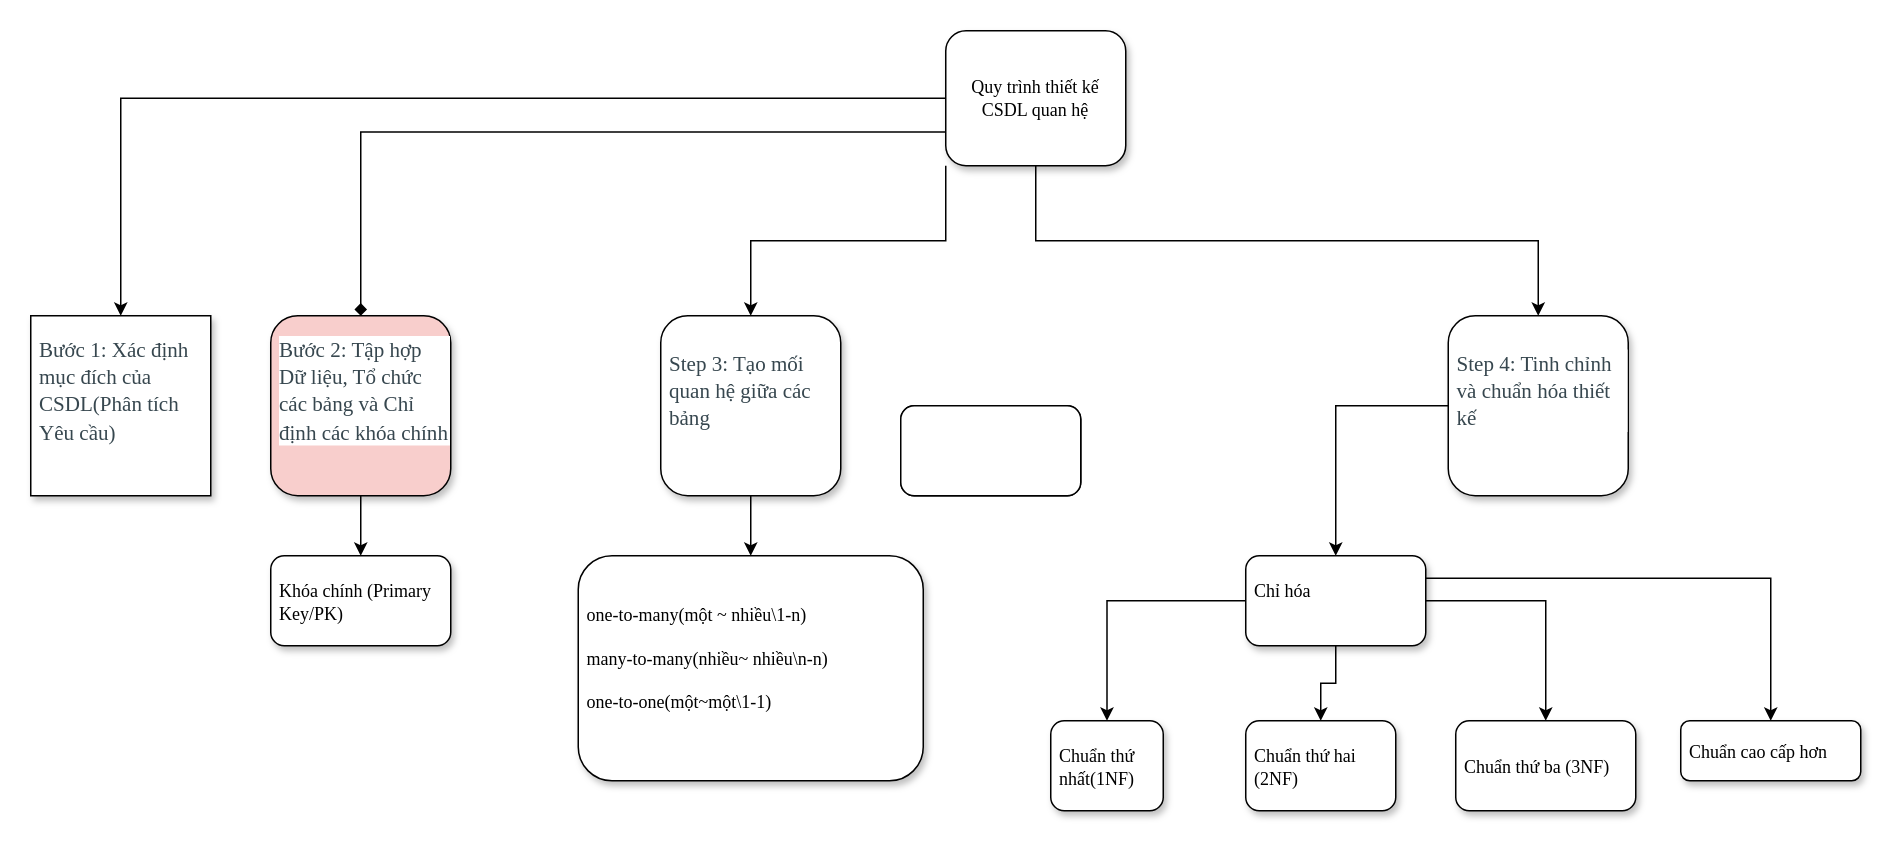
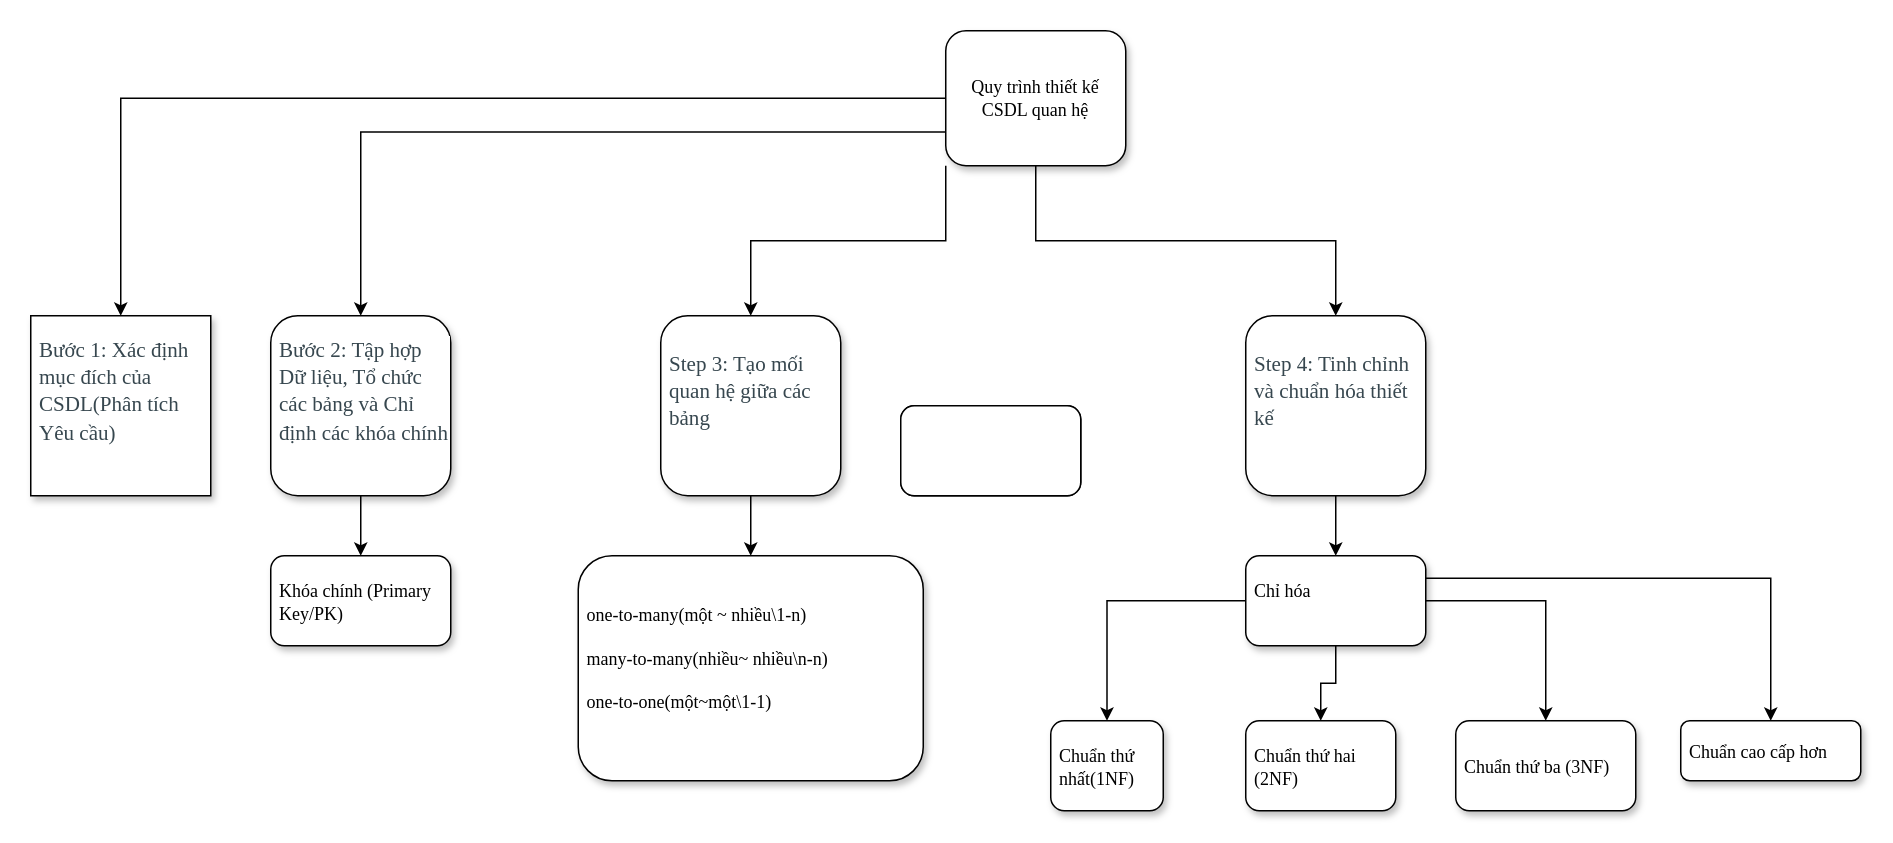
edge "Quy trình thiết kế CSDL quan hệ" -> "Bước 2: Tập hợp Dữ liệu, Tổ chức các bảng và Chỉ định các khóa chính": arrowhead diamond -> classic
node "Bước 2: Tập hợp Dữ liệu, Tổ chức các bảng và Chỉ định các khóa chính": fillcolor #f8cecc -> #ffffff
node "Step 4: Tinh chỉnh và chuẩn hóa thiết kế": moved (1538, 406) -> (1336, 406)
